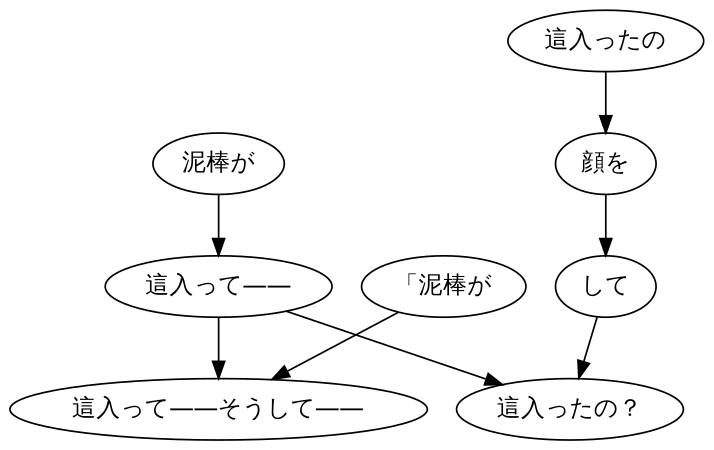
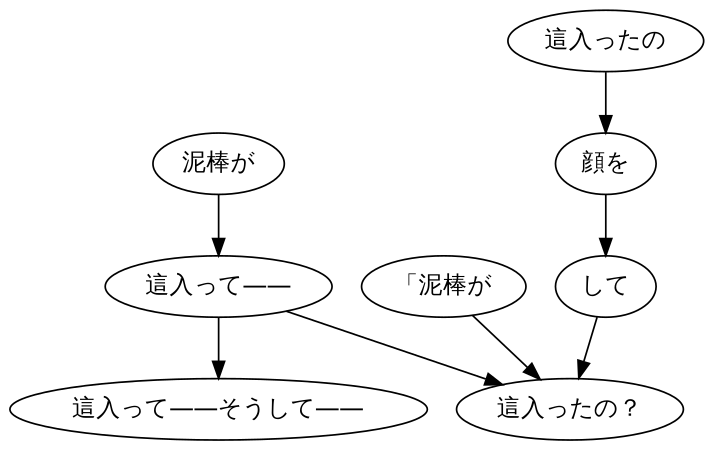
edge "「泥棒が" -> "這入って——そうして——": now "「泥棒が" -> "這入ったの？"
